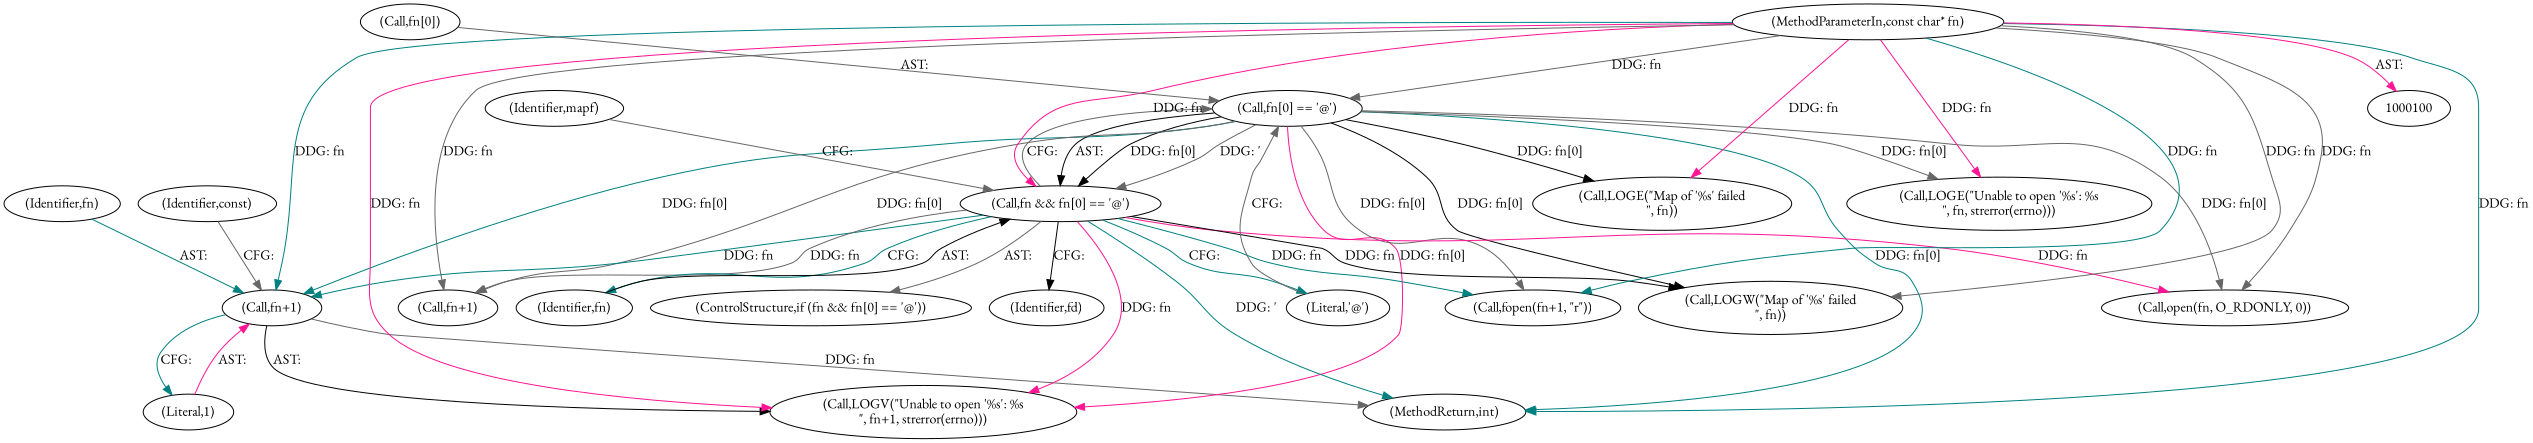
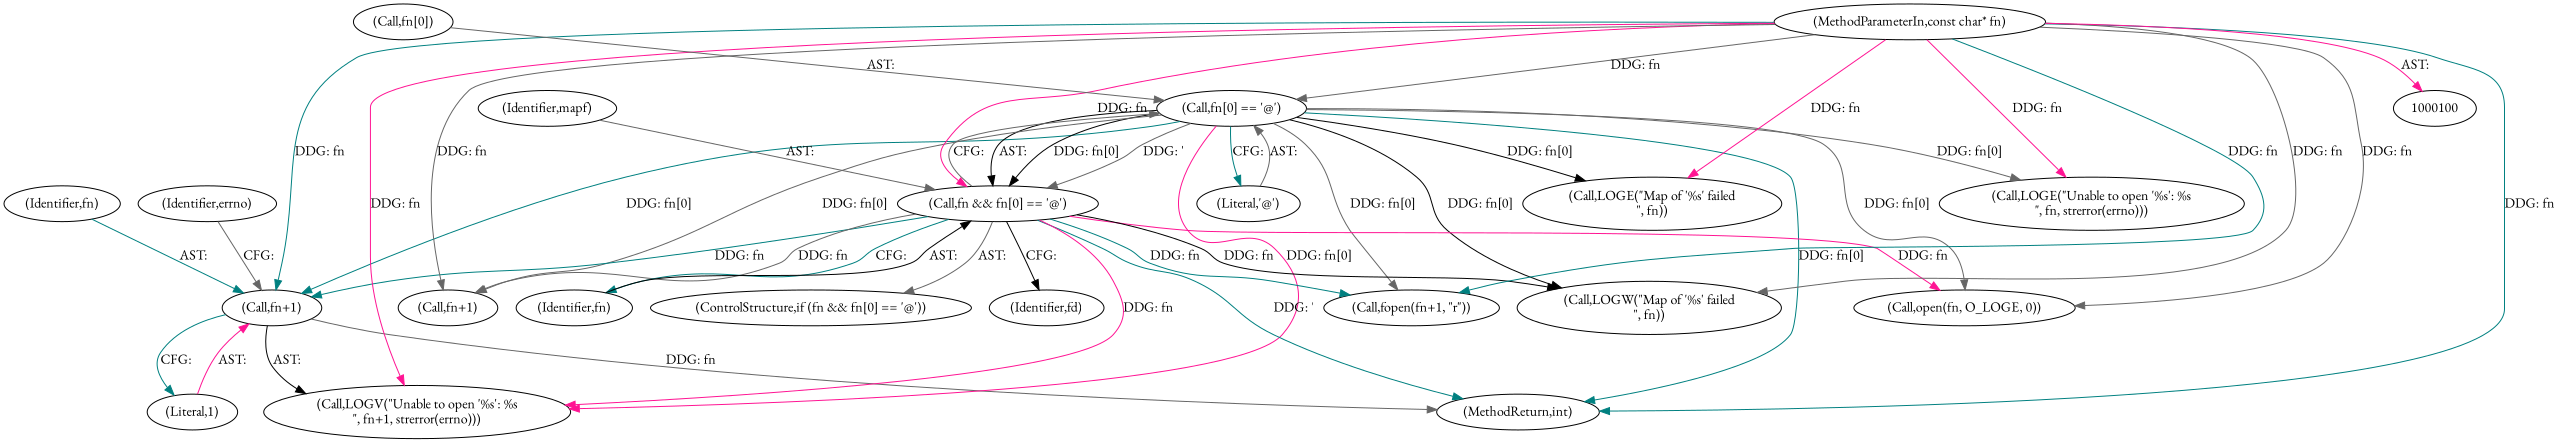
edge "(Identifier,mapf)" -> "(Call,fn && fn[0] == '@')": label "CFG: " -> "AST: "
node "(Identifier,const)": label "(Identifier,const)" -> "(Identifier,errno)"
edge "(Literal,'@')" -> "(Call,fn[0] == '@')": label "CFG: " -> "AST: "
edge "(Call,fn && fn[0] == '@')" -> "(Literal,'@')": now "(Call,fn[0] == '@')" -> "(Literal,'@')"
node "(Call,open(fn, O_RDONLY, 0))": label "(Call,open(fn, O_RDONLY, 0))" -> "(Call,open(fn, O_LOGE, 0))"
